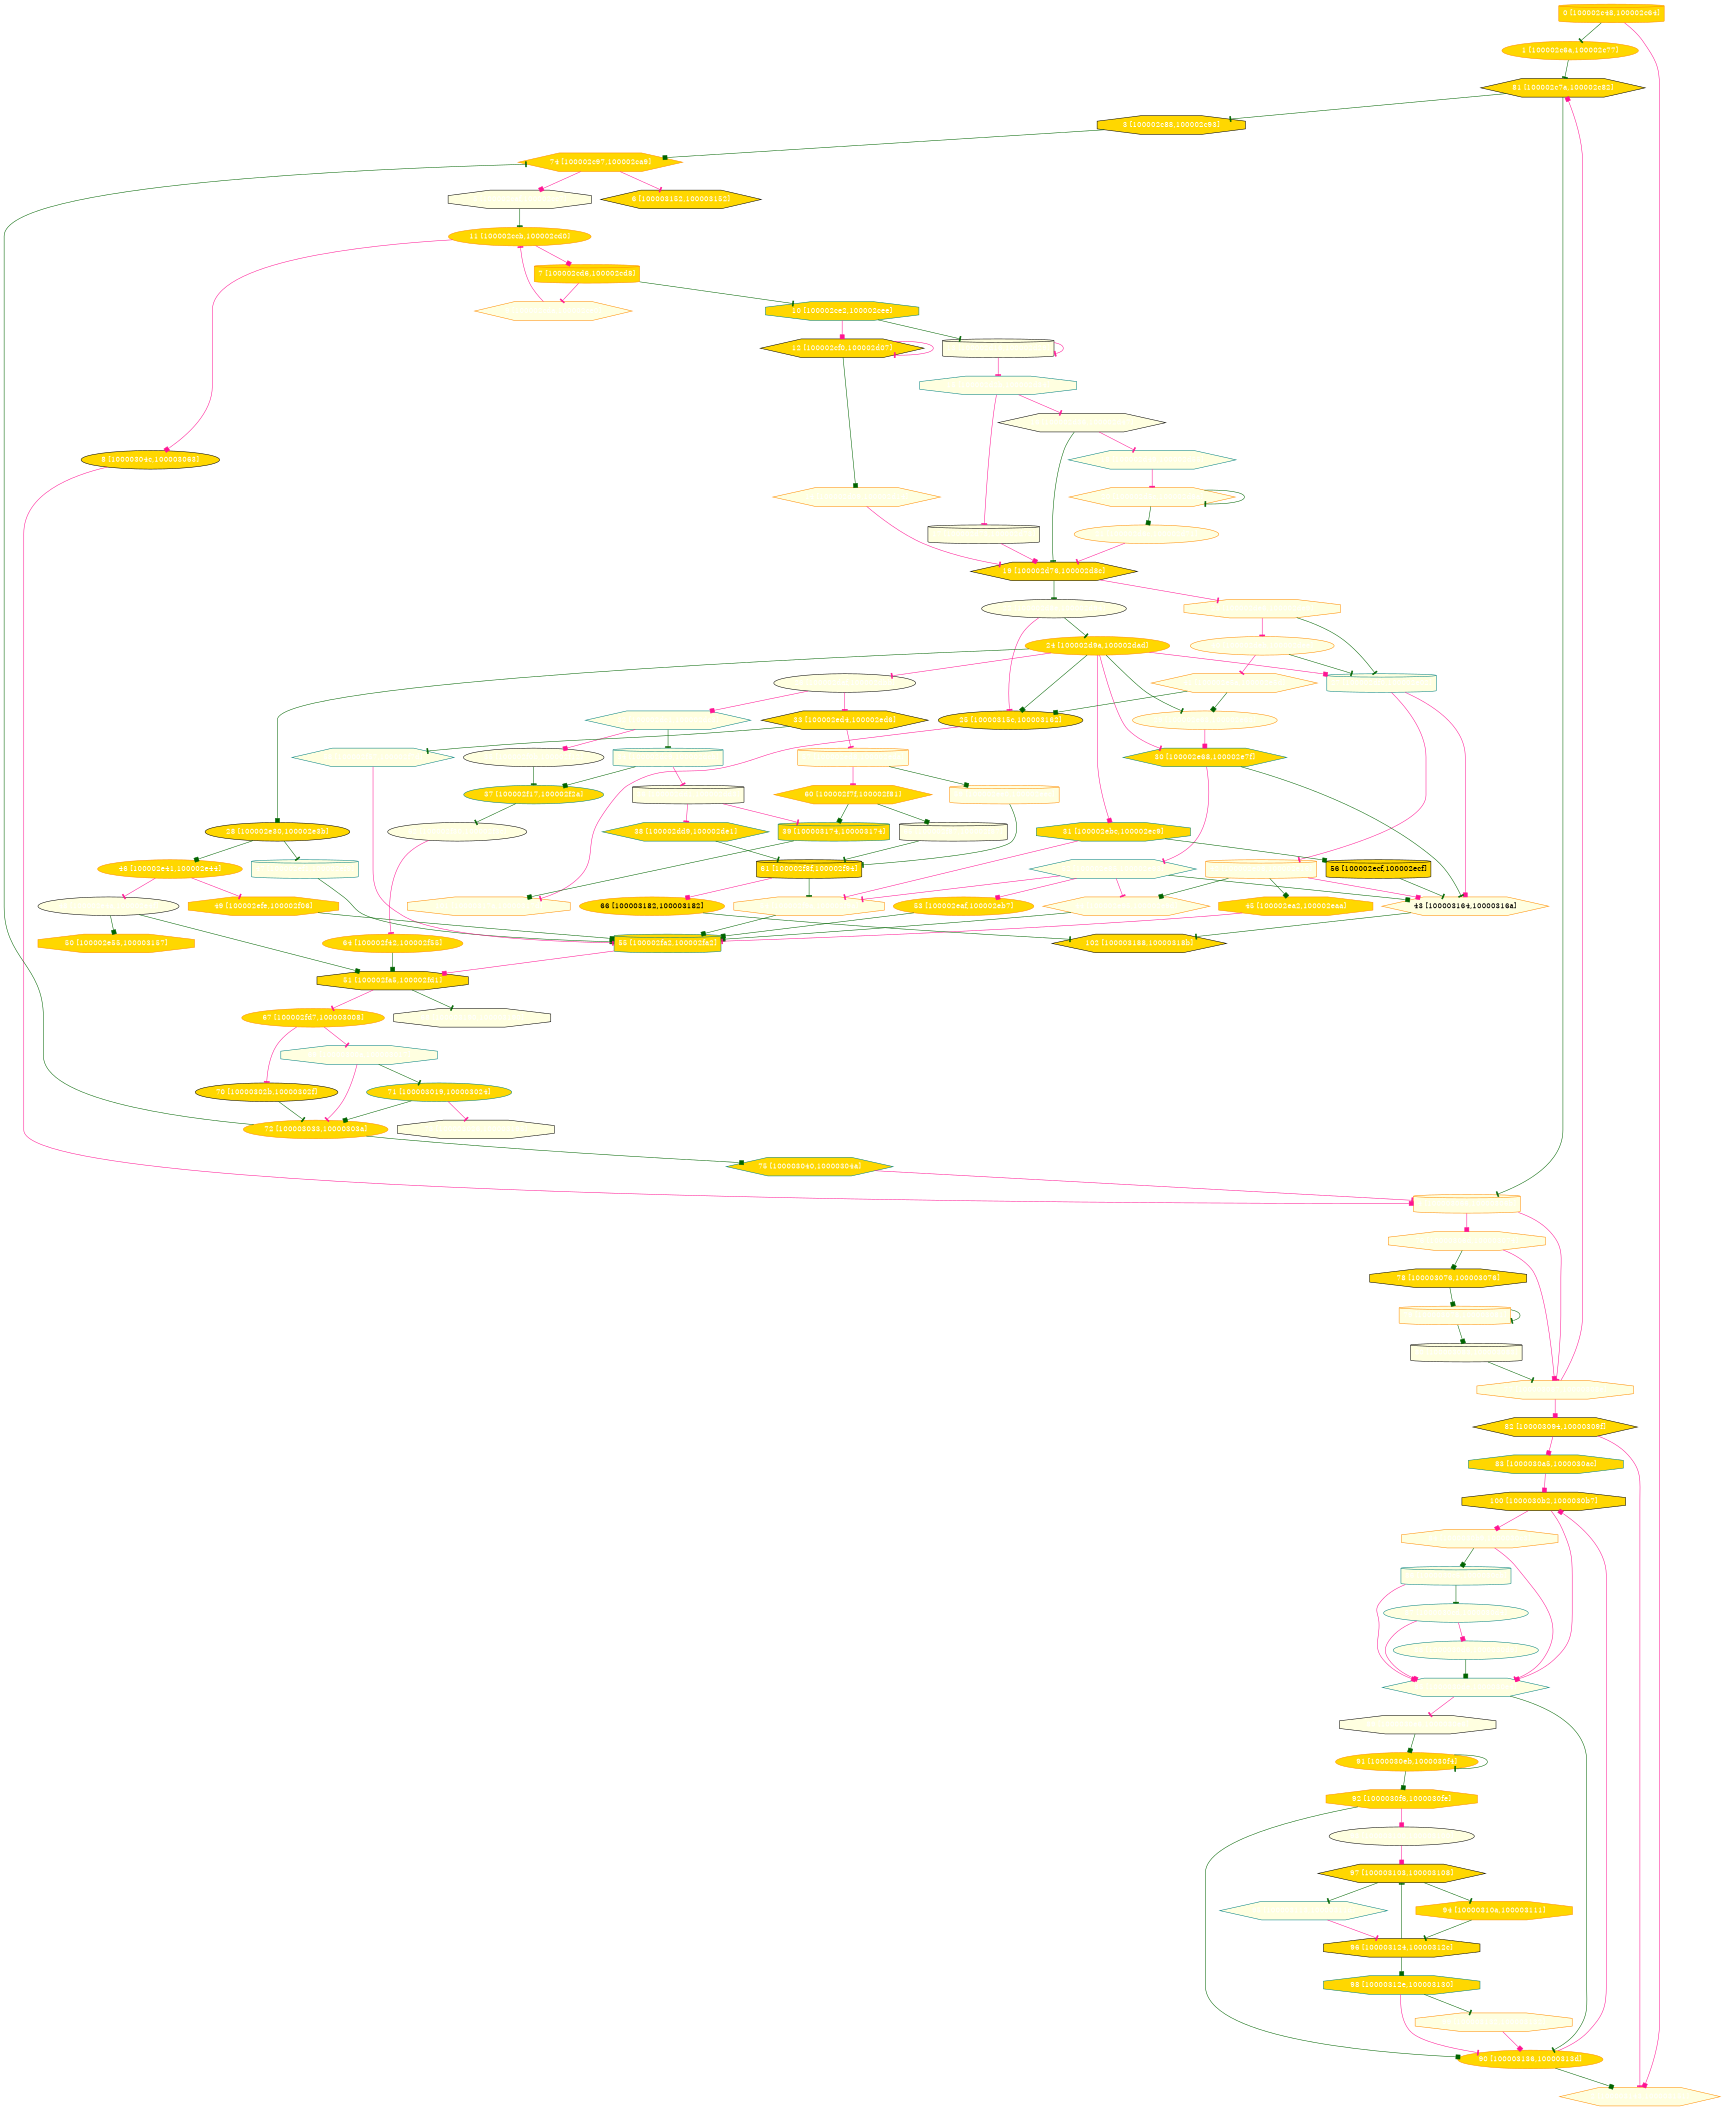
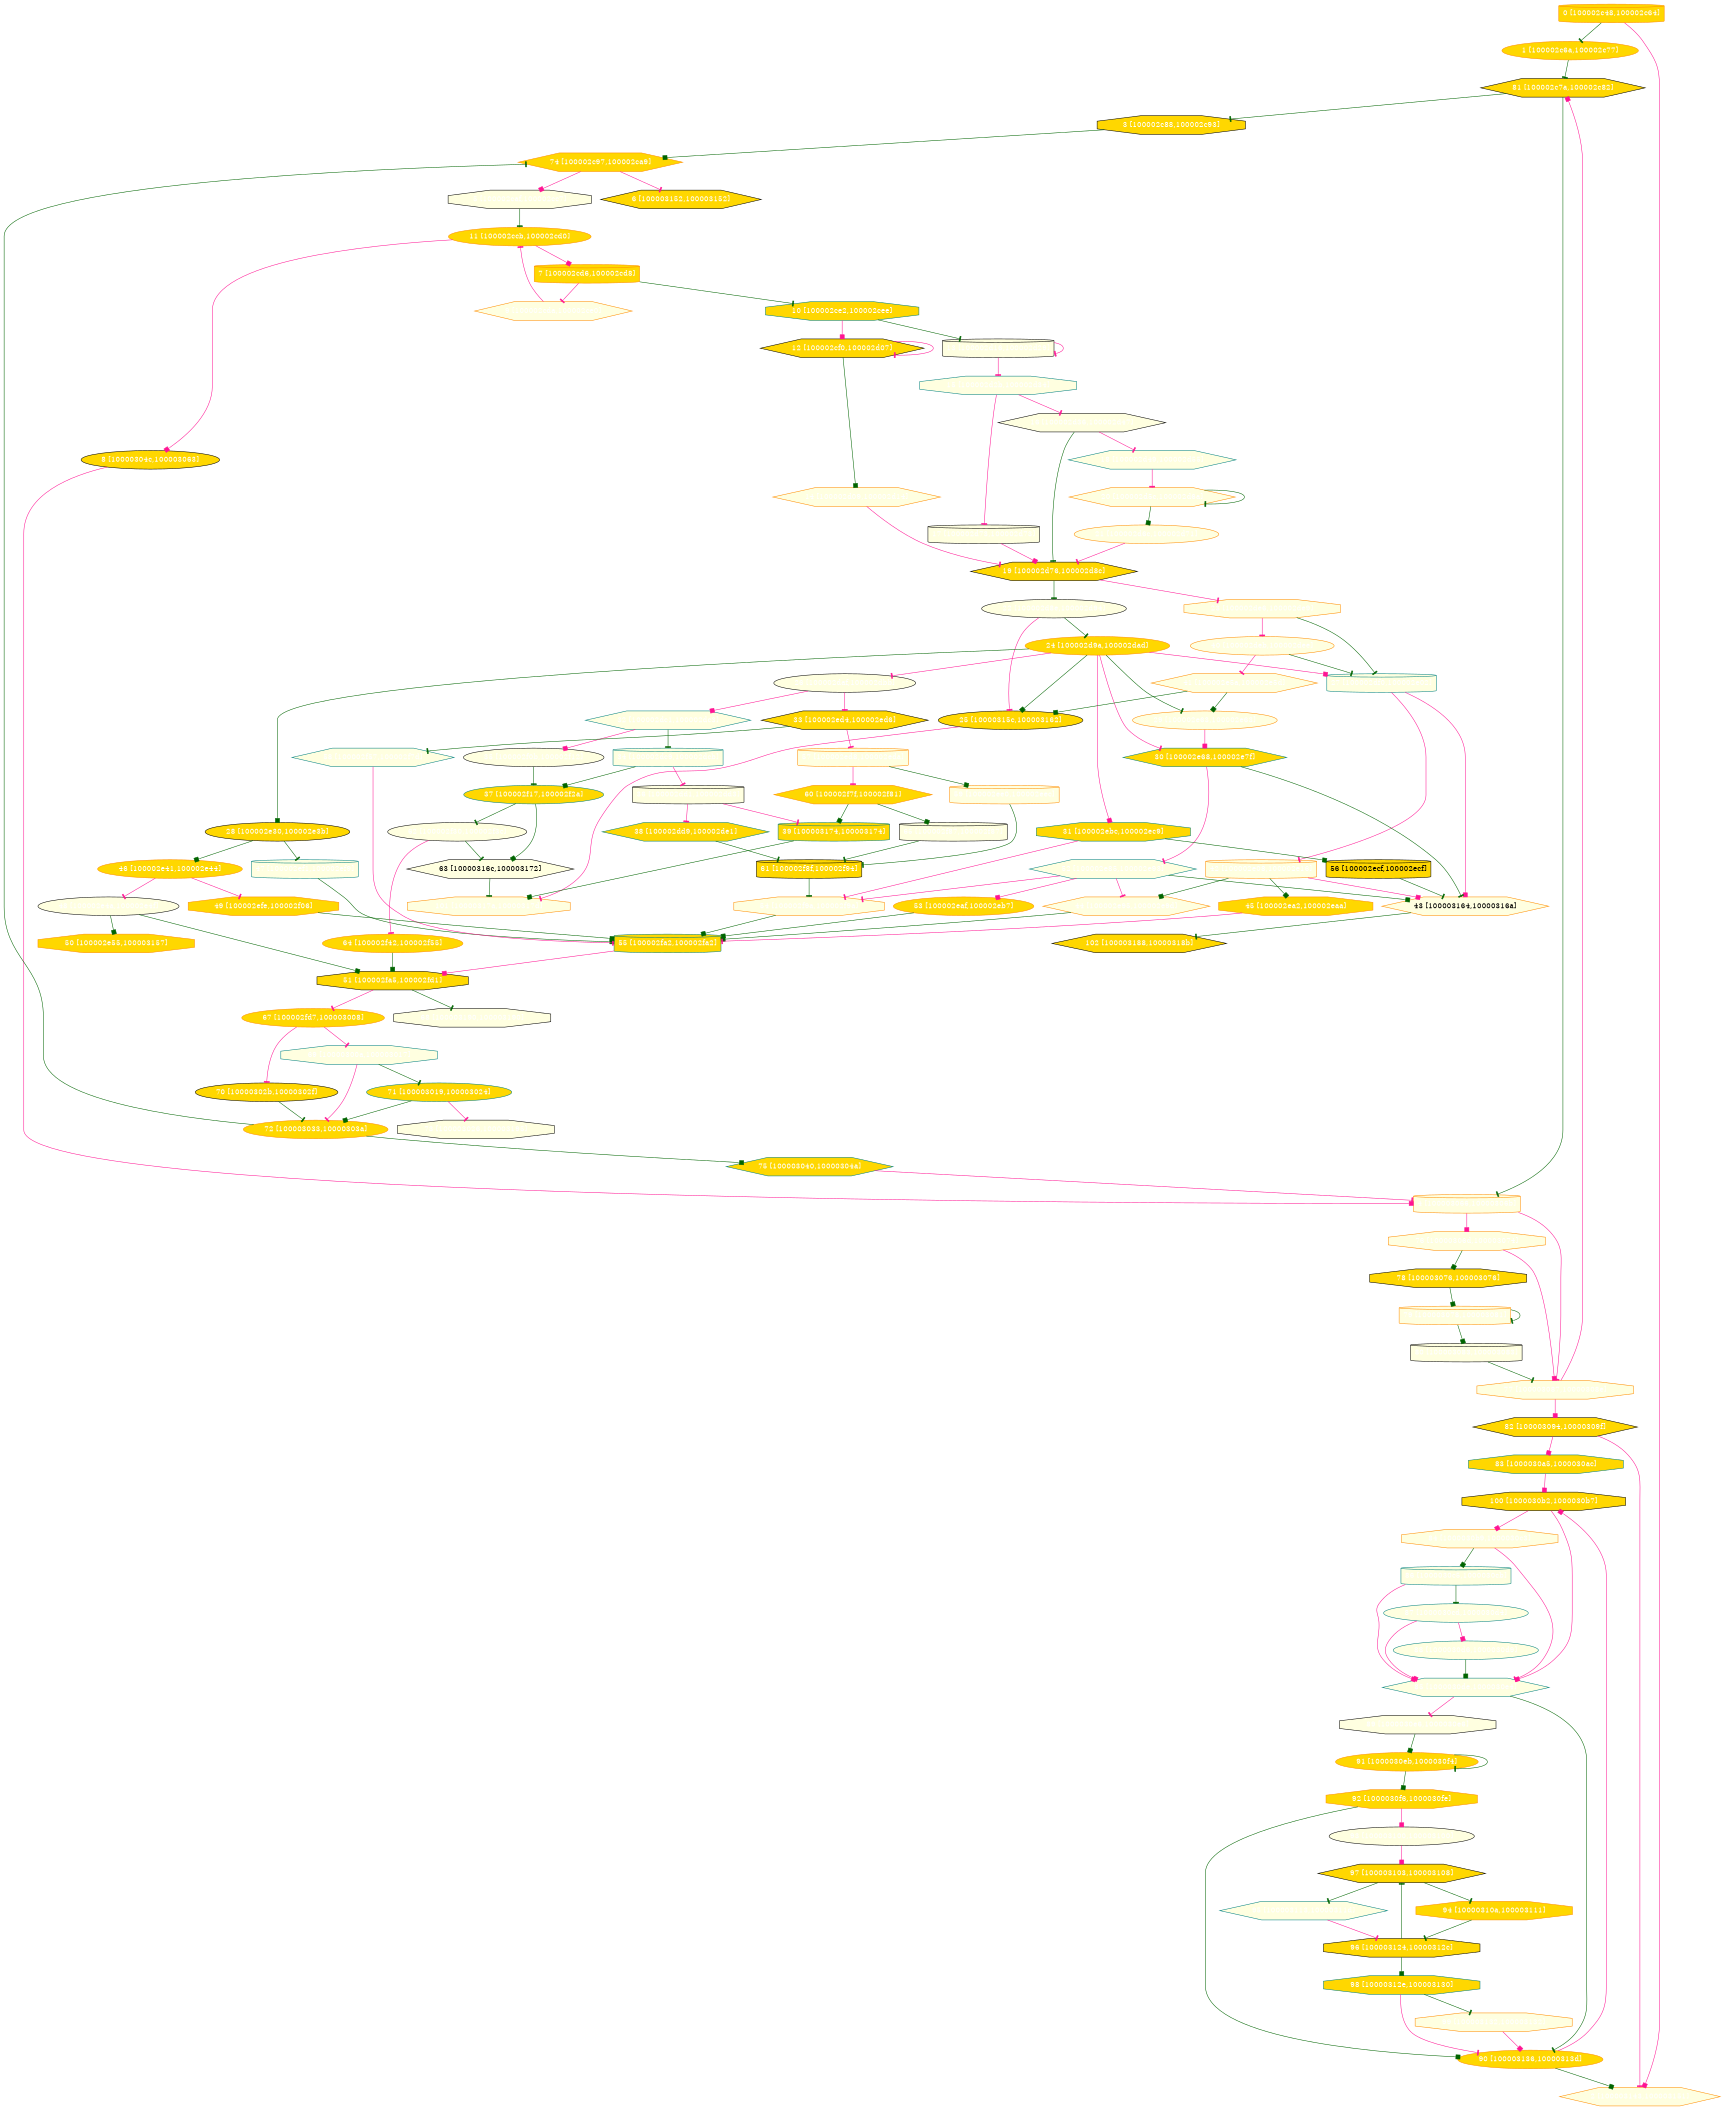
node "63 [10000316c,100003172]": added
node "66 [100003182,100003182]": removed
